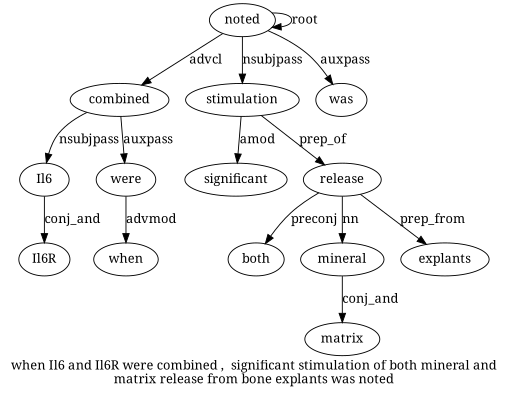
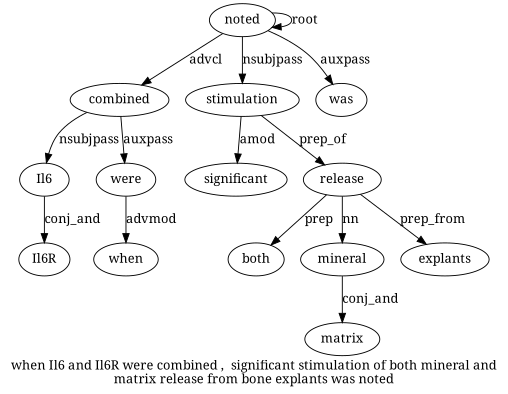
edge "release" -> "both": label "preconj" -> "prep"
